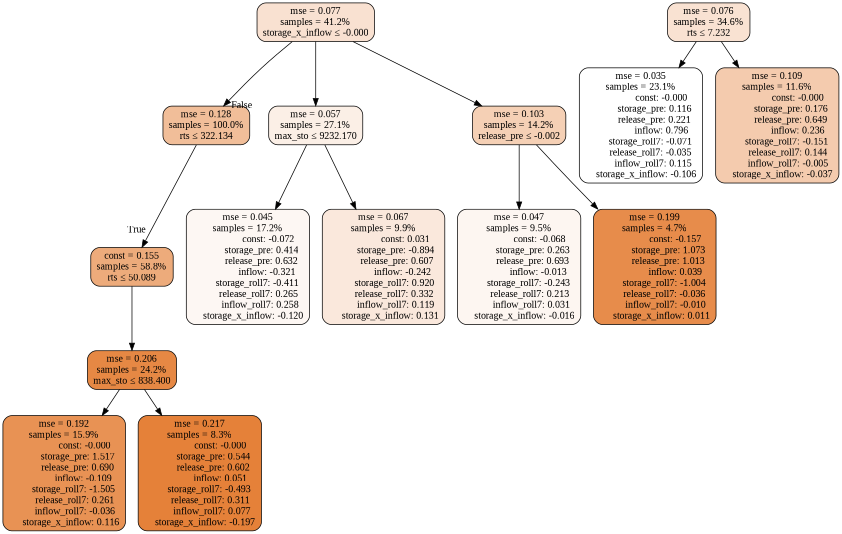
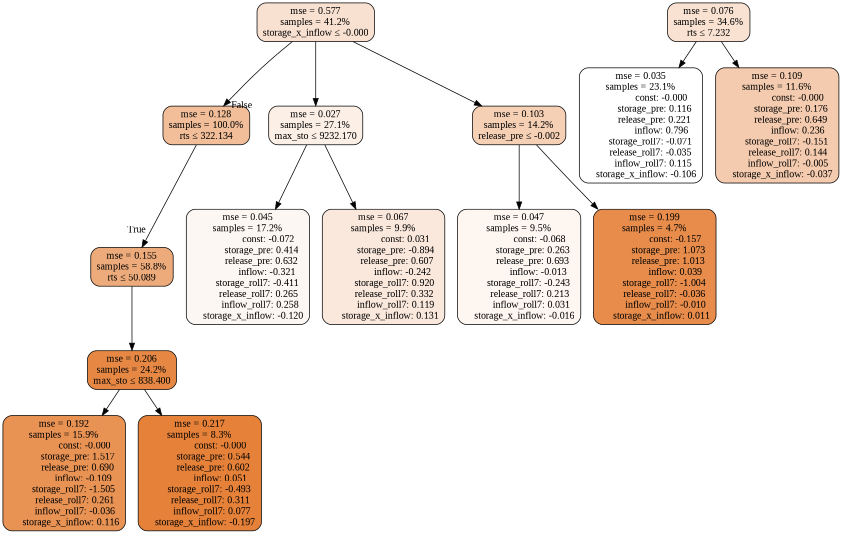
node "mse = 0.077 samples = 41.2% storage_x_inflow ≤ -0.000": label "mse = 0.077 samples = 41.2% storage_x_inflow ≤ -0.000" -> "mse = 0.577 samples = 41.2% storage_x_inflow ≤ -0.000"
node "mse = 0.057 samples = 27.1% max_sto ≤ 9232.170": label "mse = 0.057 samples = 27.1% max_sto ≤ 9232.170" -> "mse = 0.027 samples = 27.1% max_sto ≤ 9232.170"
node "const = 0.155 samples = 58.8% rts ≤ 50.089": label "const = 0.155 samples = 58.8% rts ≤ 50.089" -> "mse = 0.155 samples = 58.8% rts ≤ 50.089"
